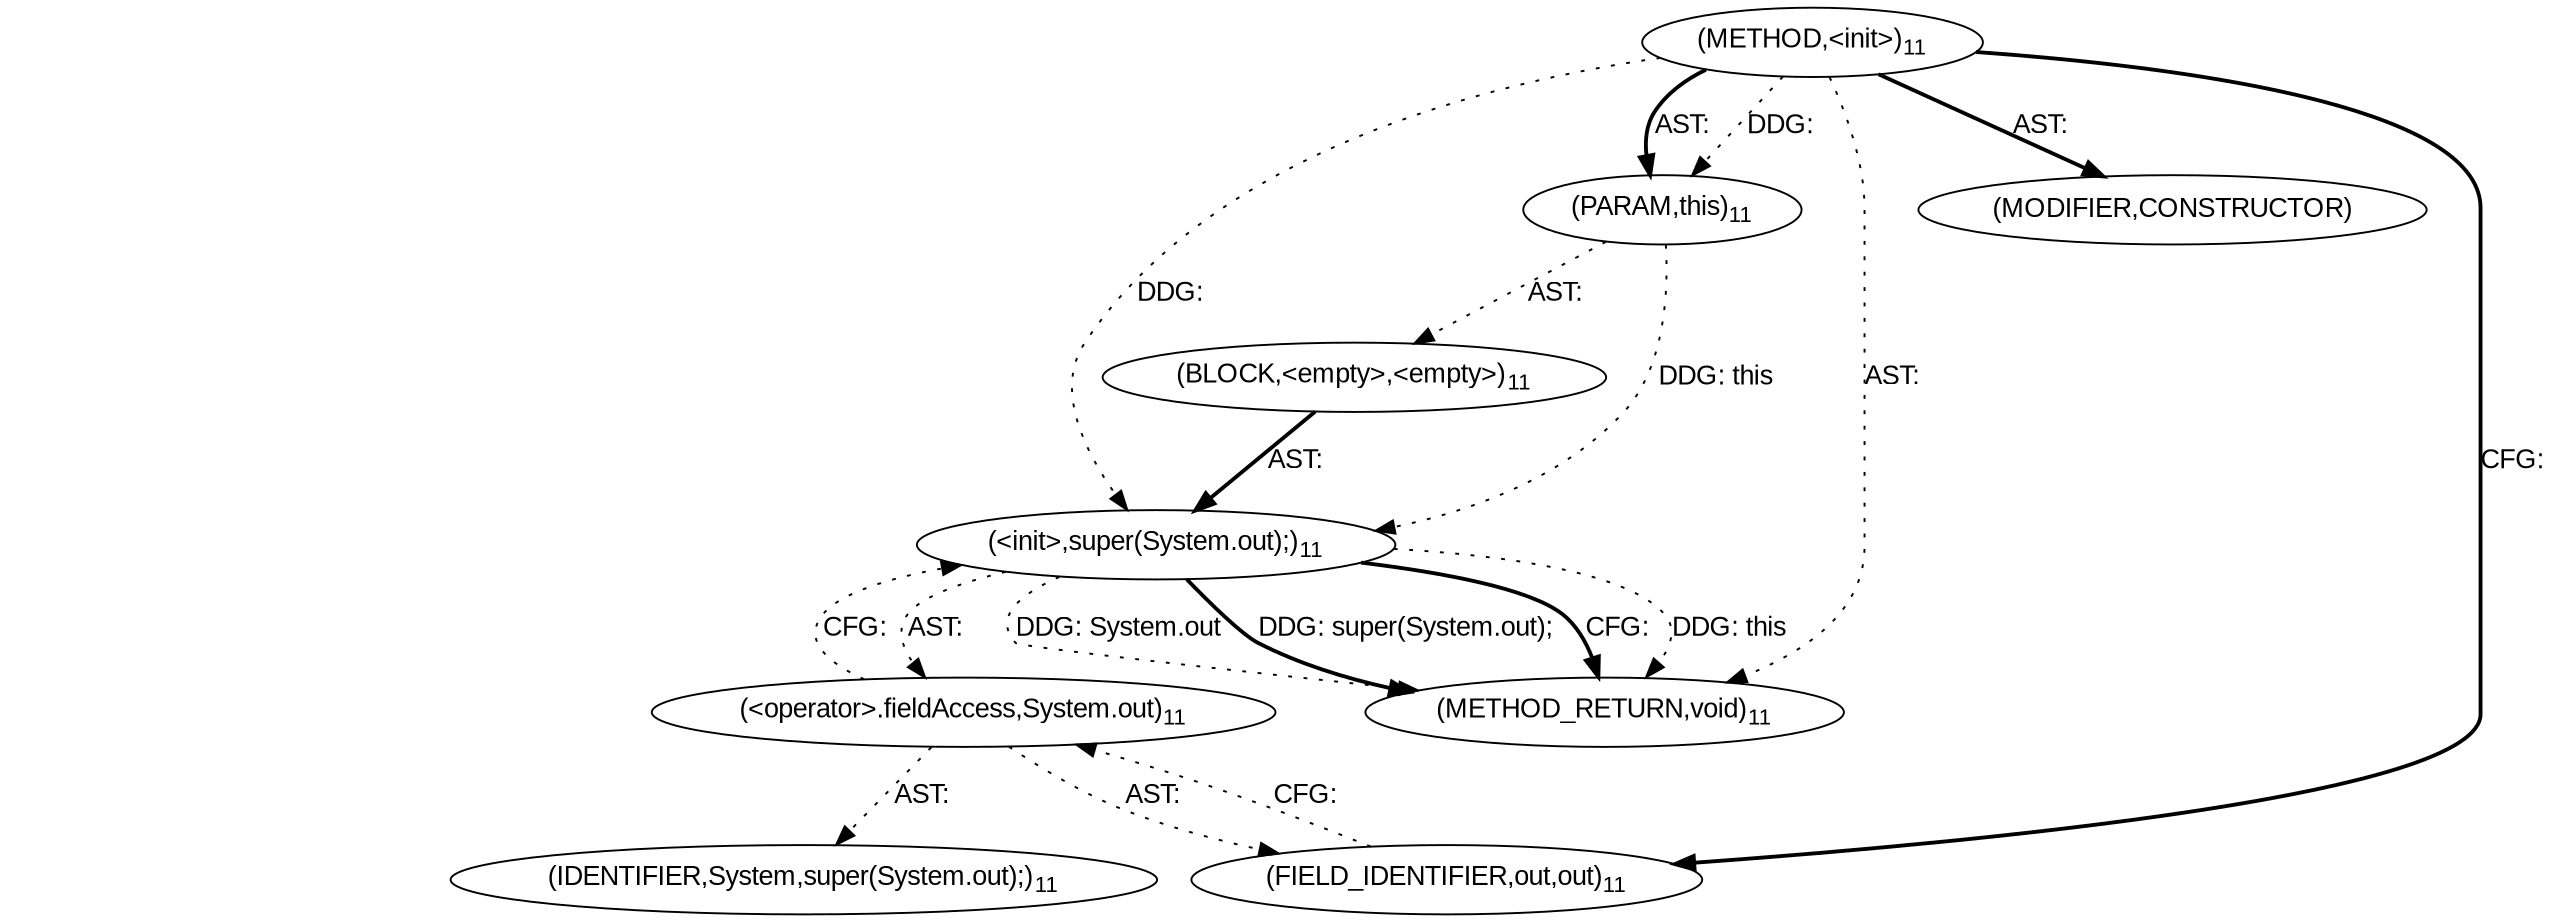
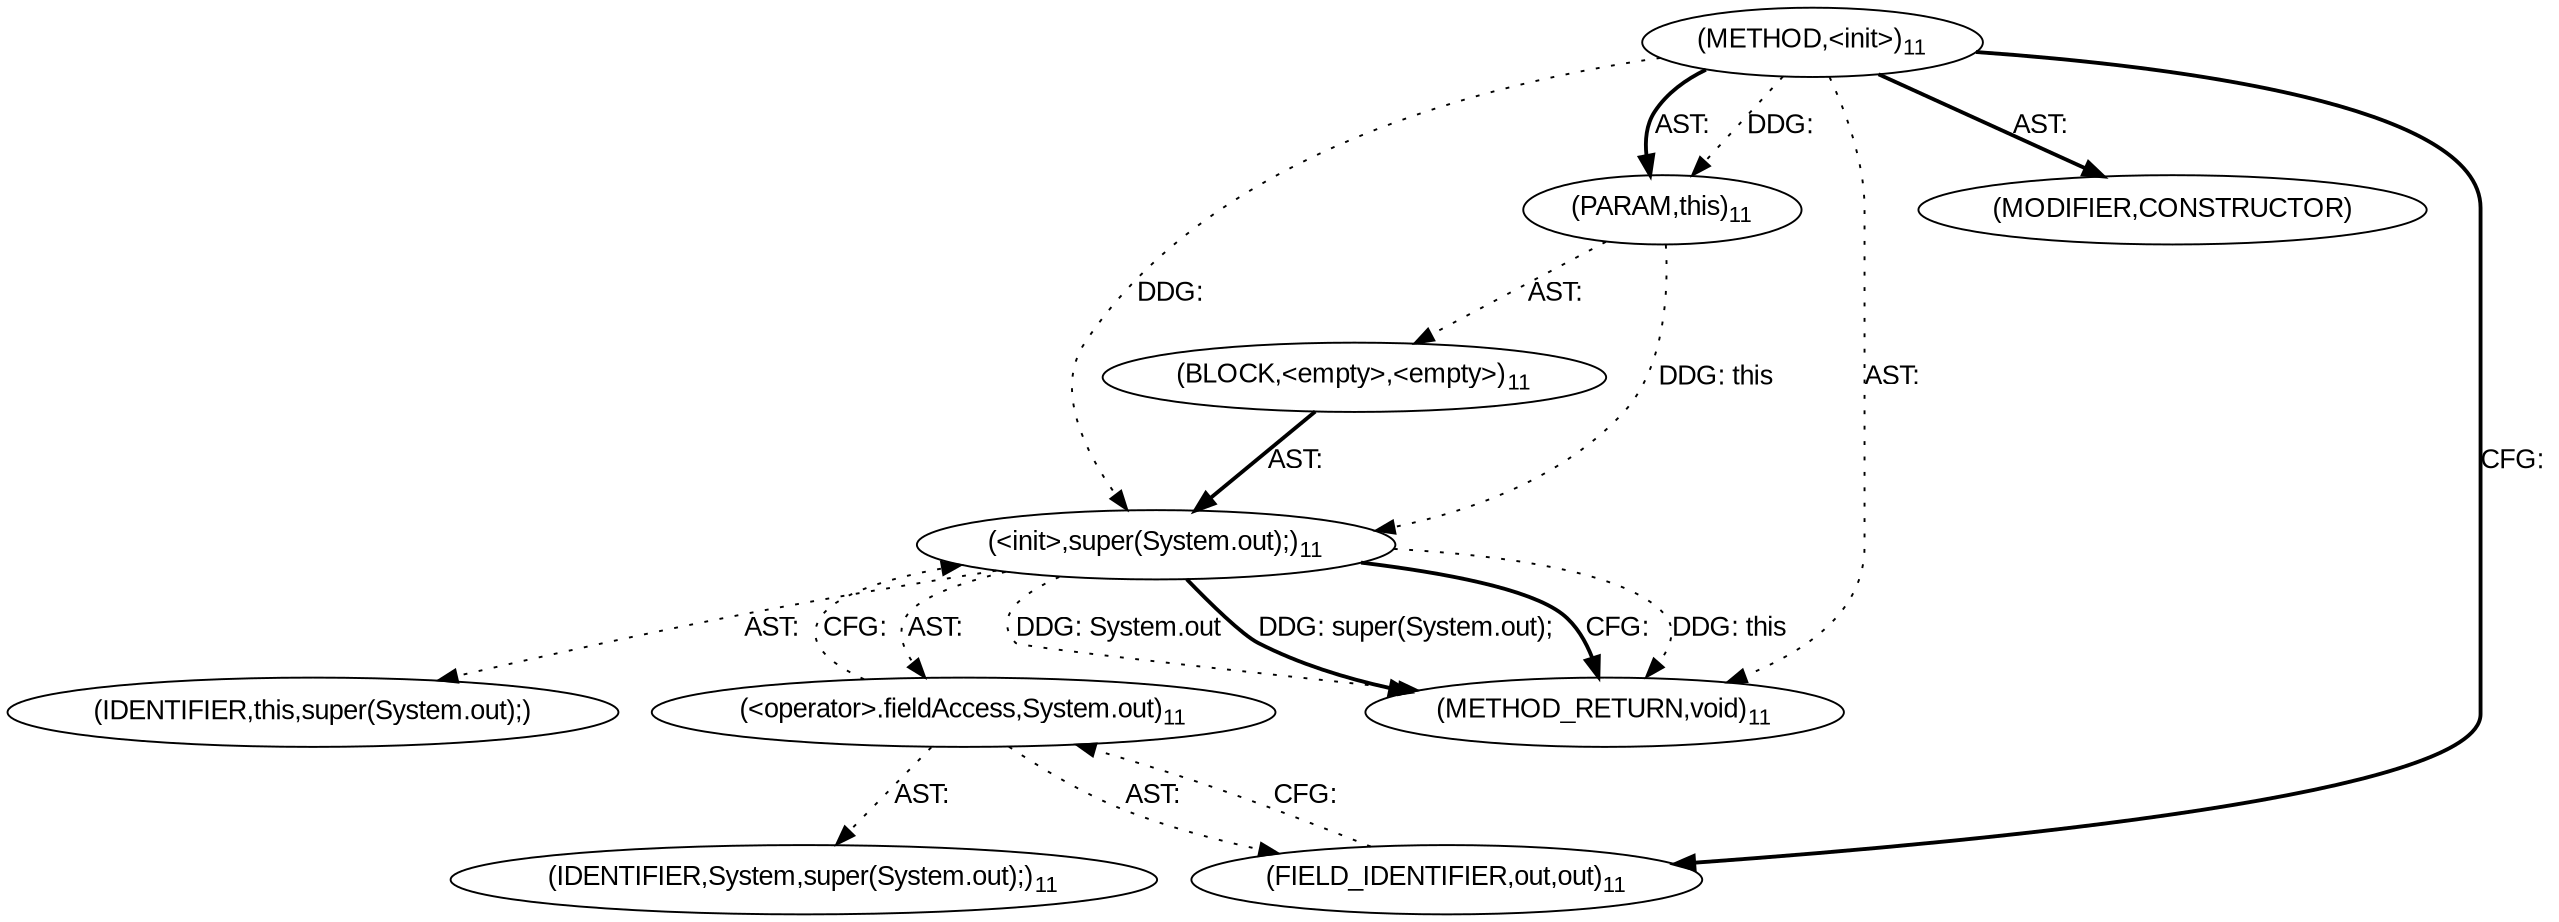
node "(IDENTIFIER,this,super(System.out);)": added
